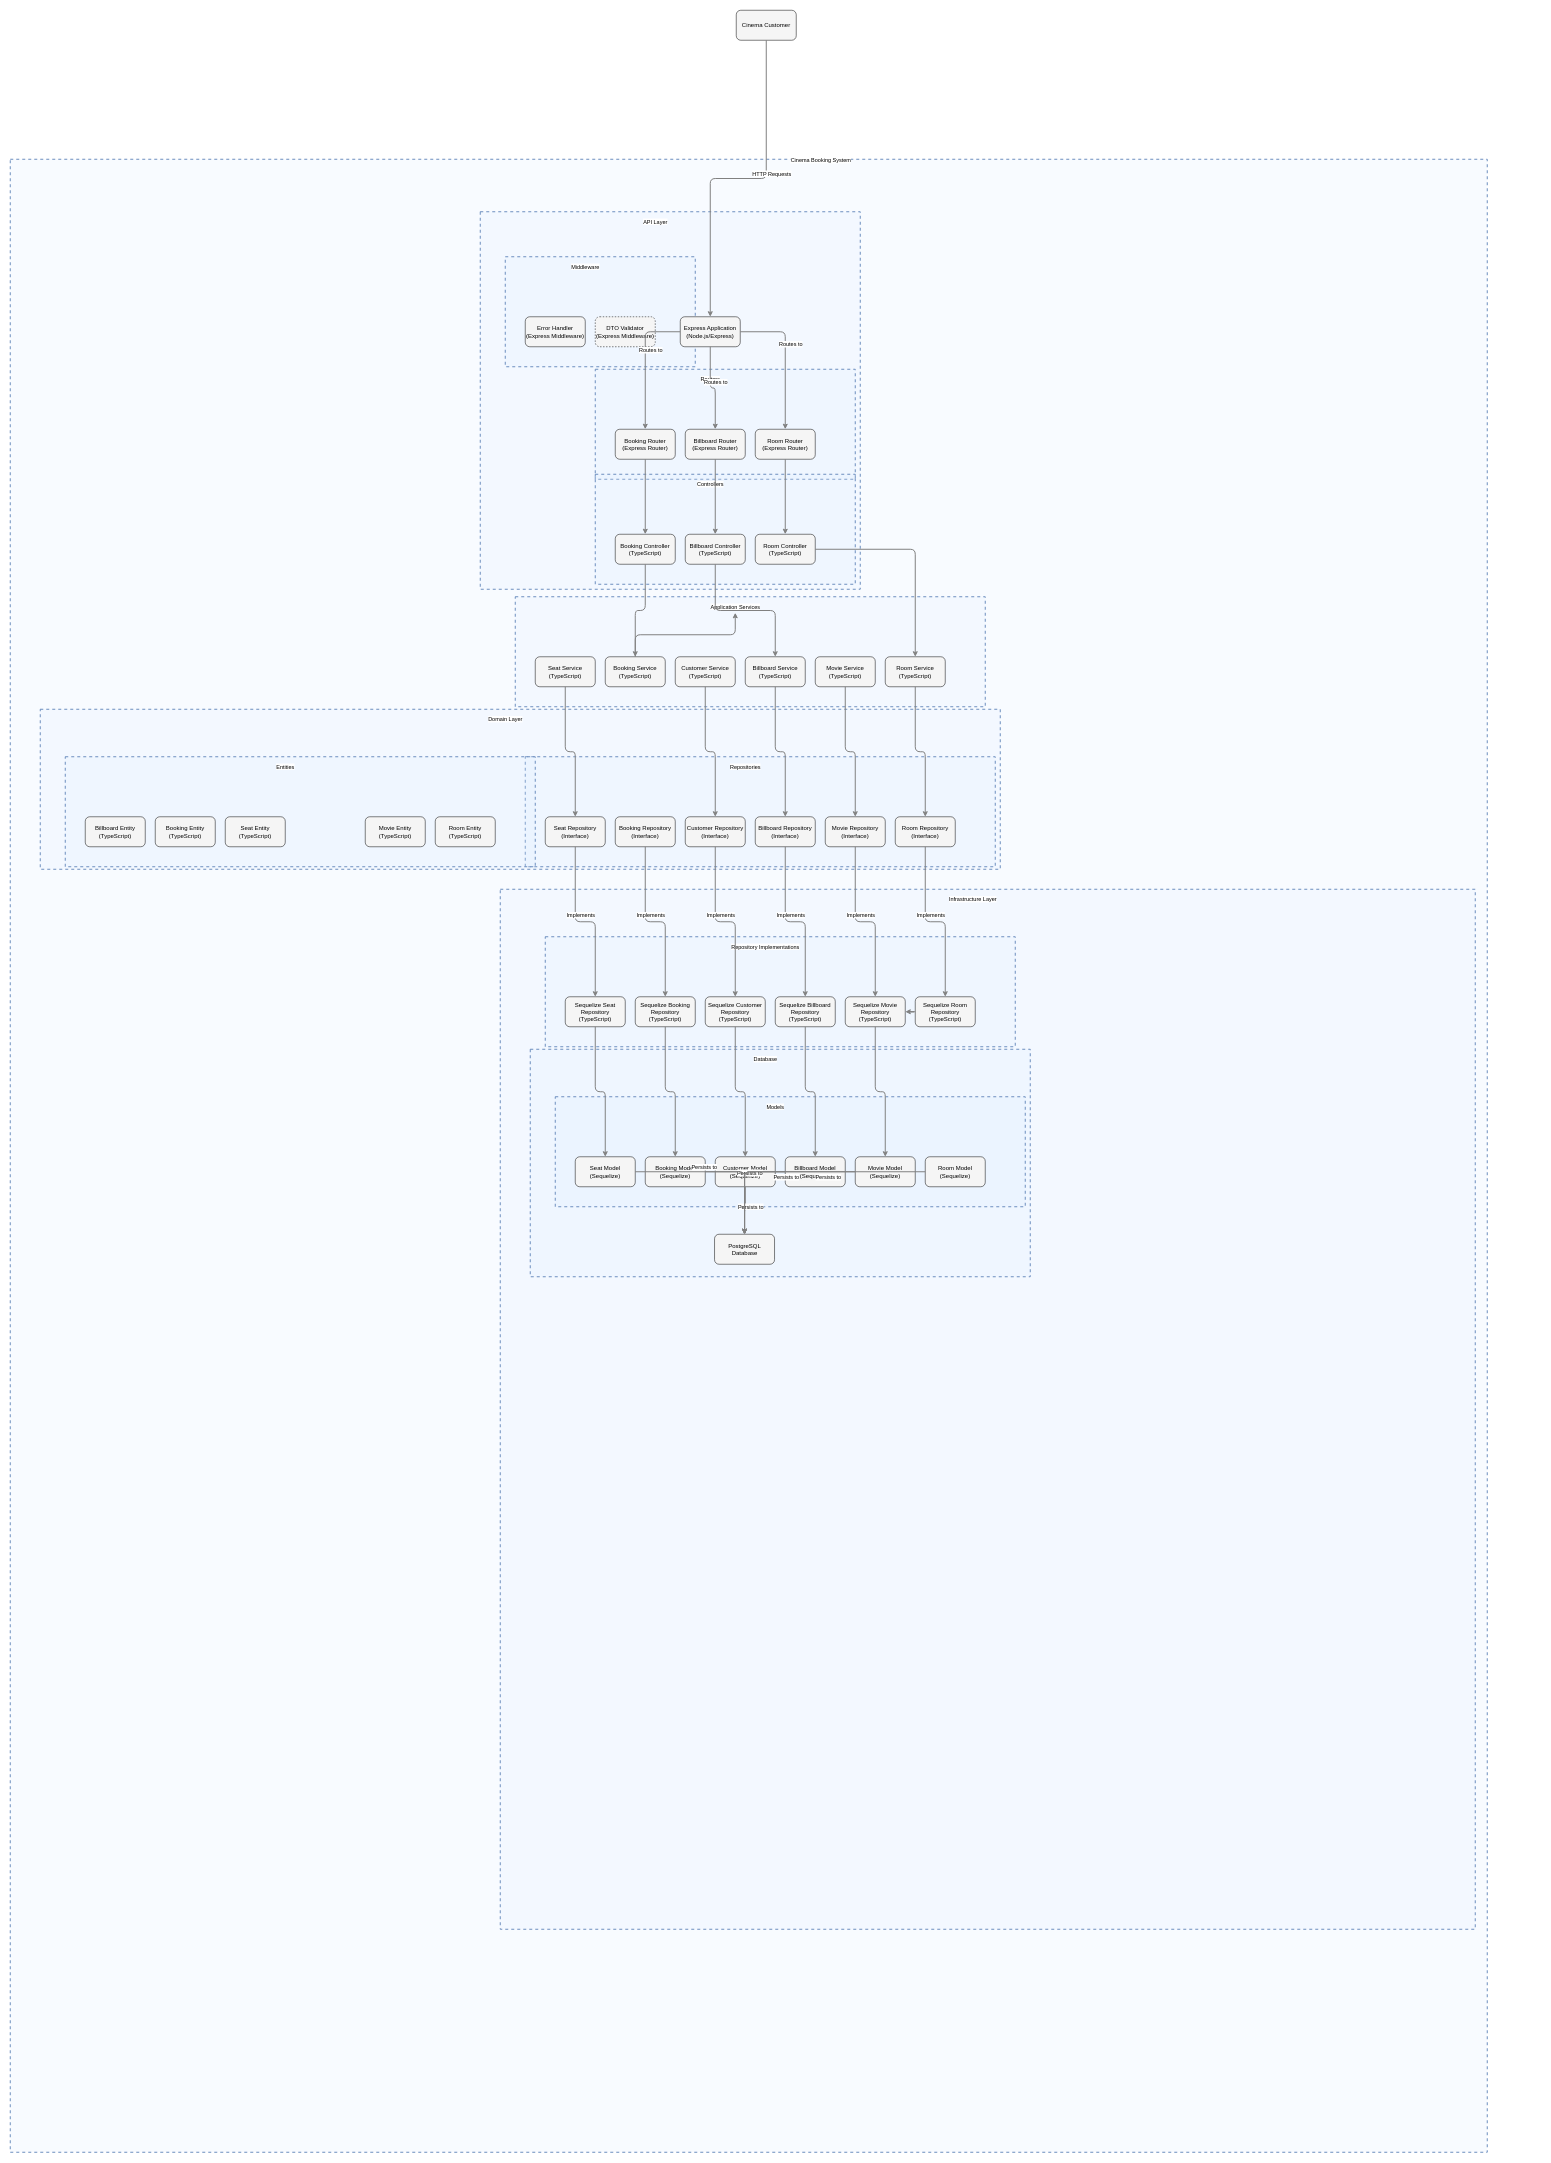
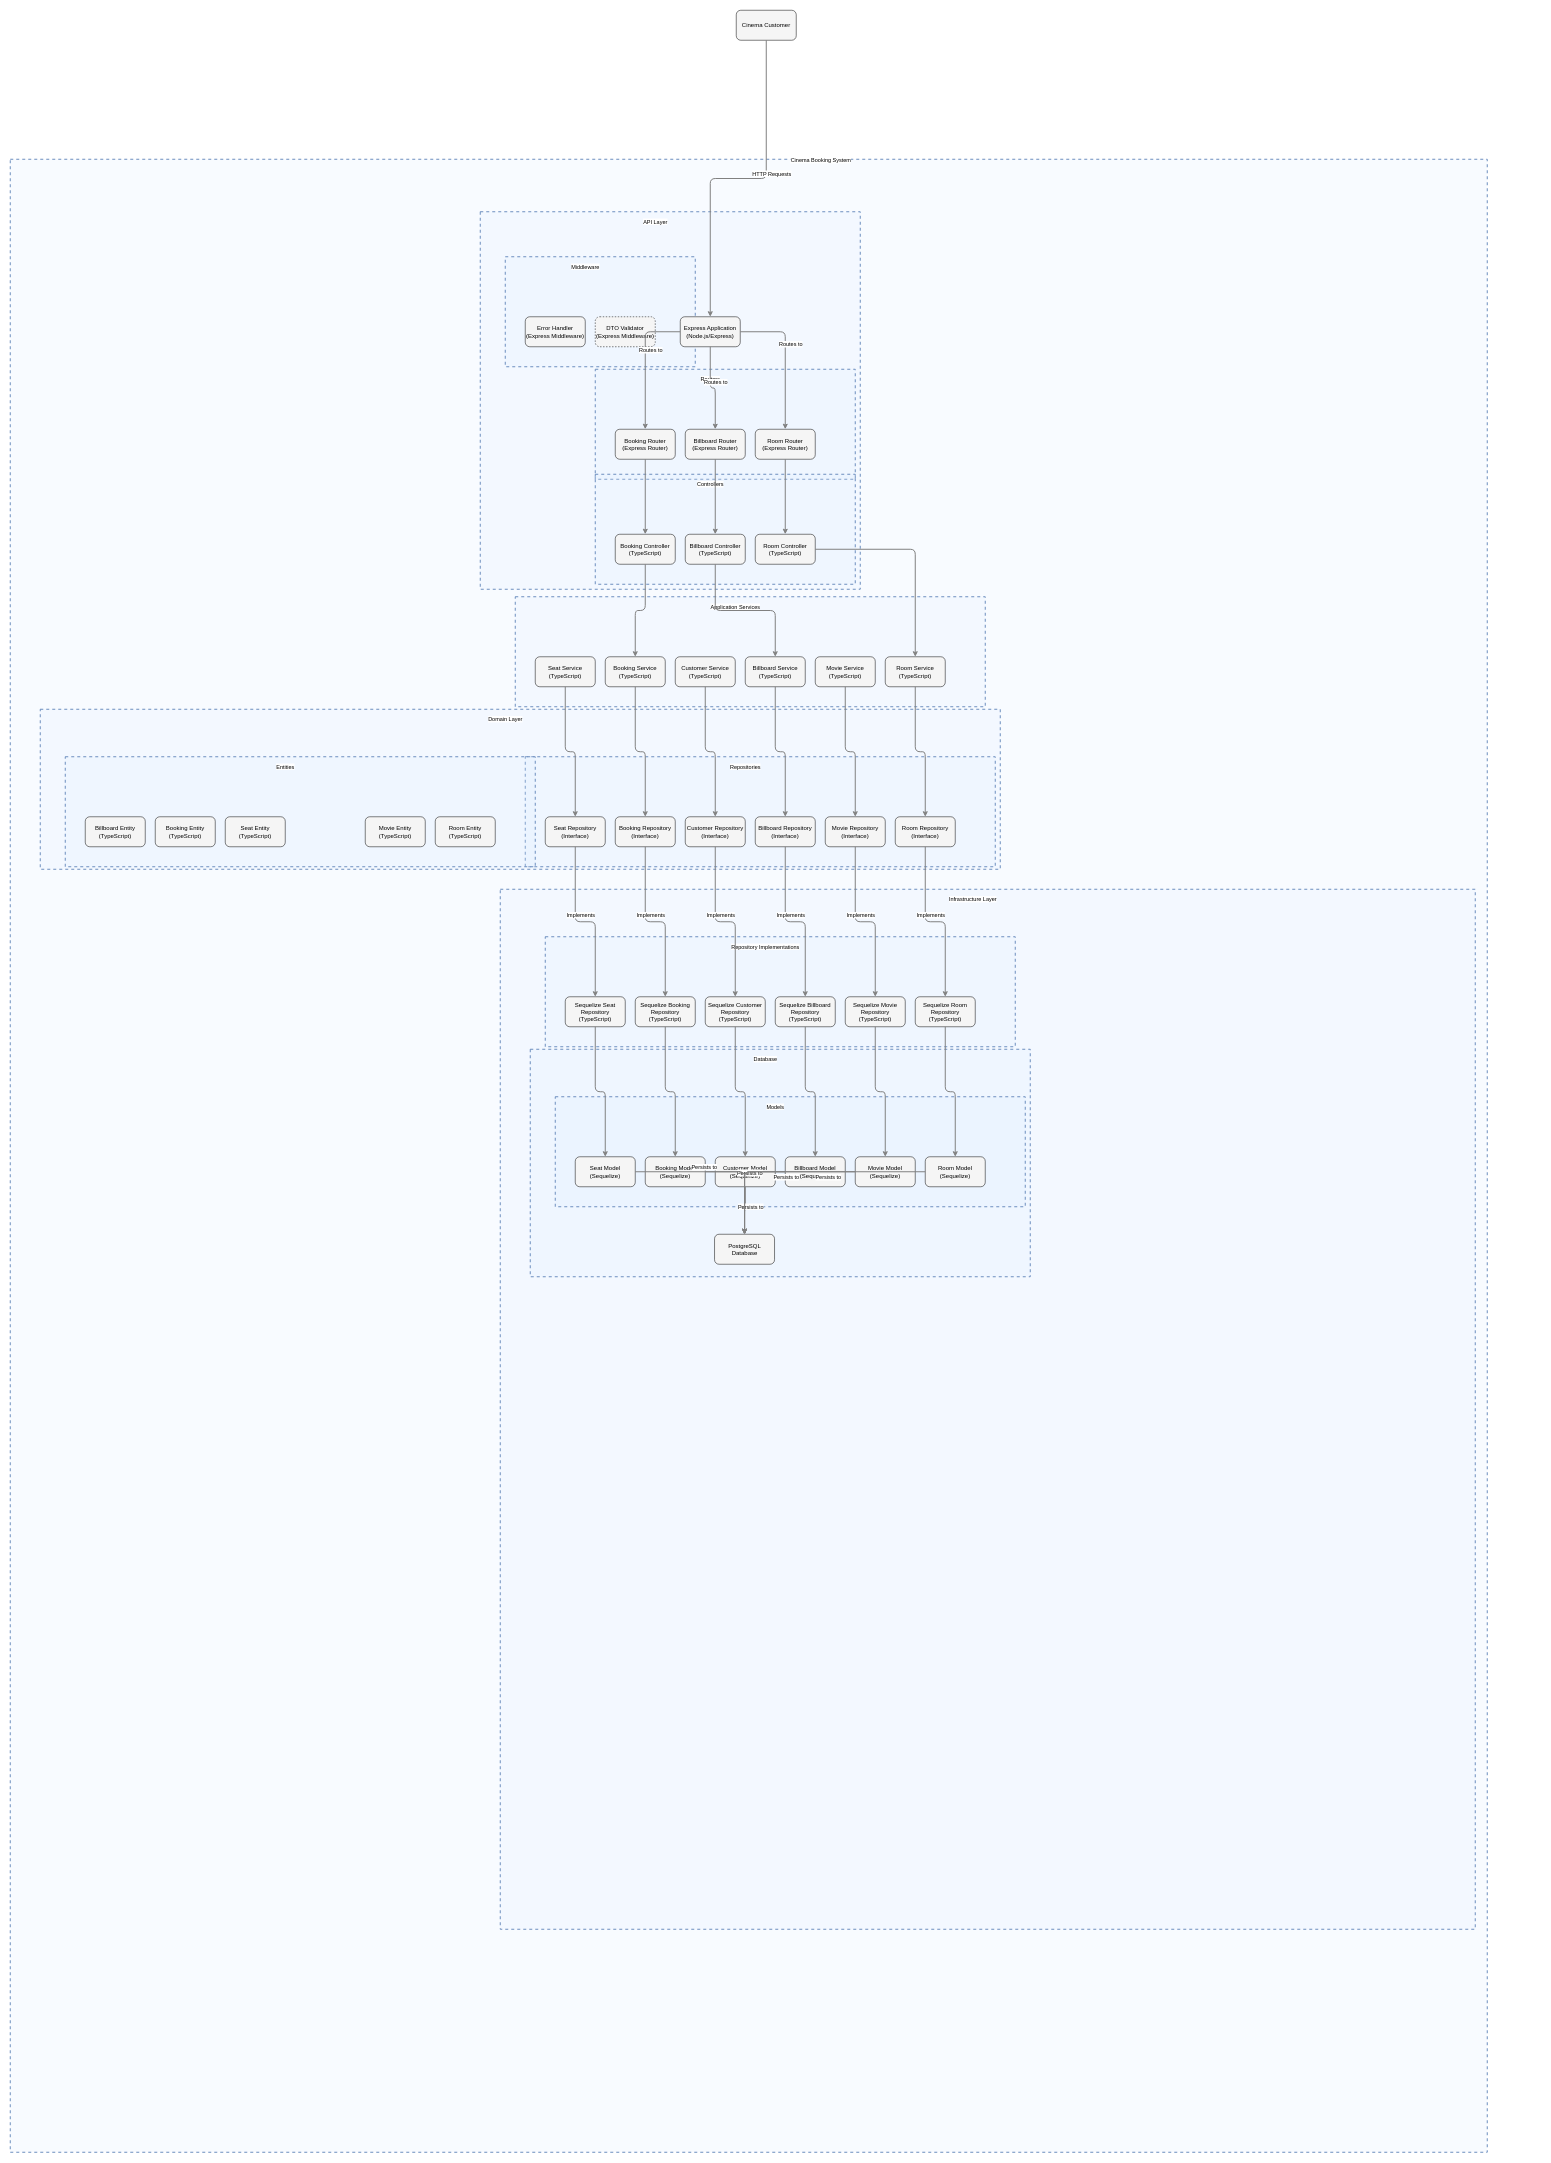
edge "Booking Service (TypeScript)" -> "Application Services": now "Booking Service (TypeScript)" -> "Booking Repository (Interface)"
edge "Sequelize Room Repository (TypeScript)" -> "Sequelize Movie Repository (TypeScript)": now "Sequelize Room Repository (TypeScript)" -> "Room Model (Sequelize)"
